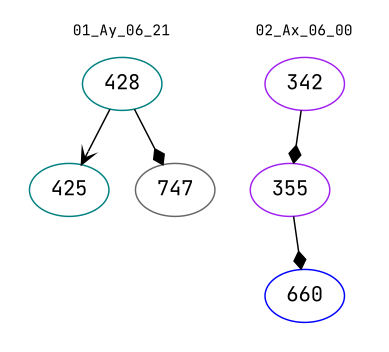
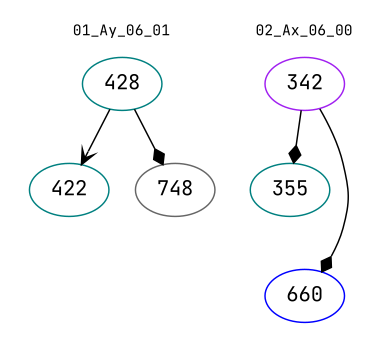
cluster "01_Ay_06_21": label "01_Ay_06_21" -> "01_Ay_06_01"
node "425": label "425" -> "422"
node "747": label "747" -> "748"
node "355": color purple -> teal
edge "355" -> "660": now "342" -> "660"
